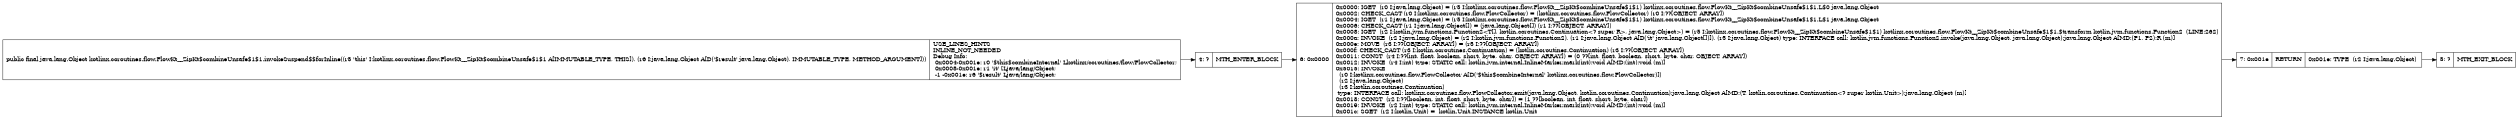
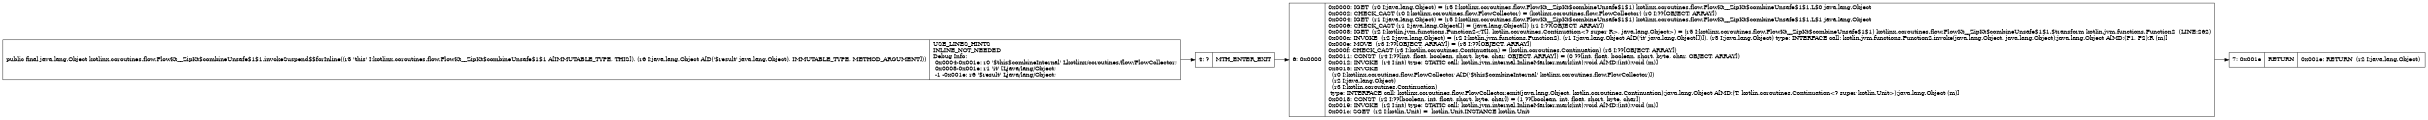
node "4: ?": text "MTH_ENTER_BLOCK" -> "MTH_ENTER_EXIT"
node "7: 0x001e": text "0x001e: TYPE  (r2 I:java.lang.Object)" -> "0x001e: RETURN  (r2 I:java.lang.Object)"
node "5: ?": removed
